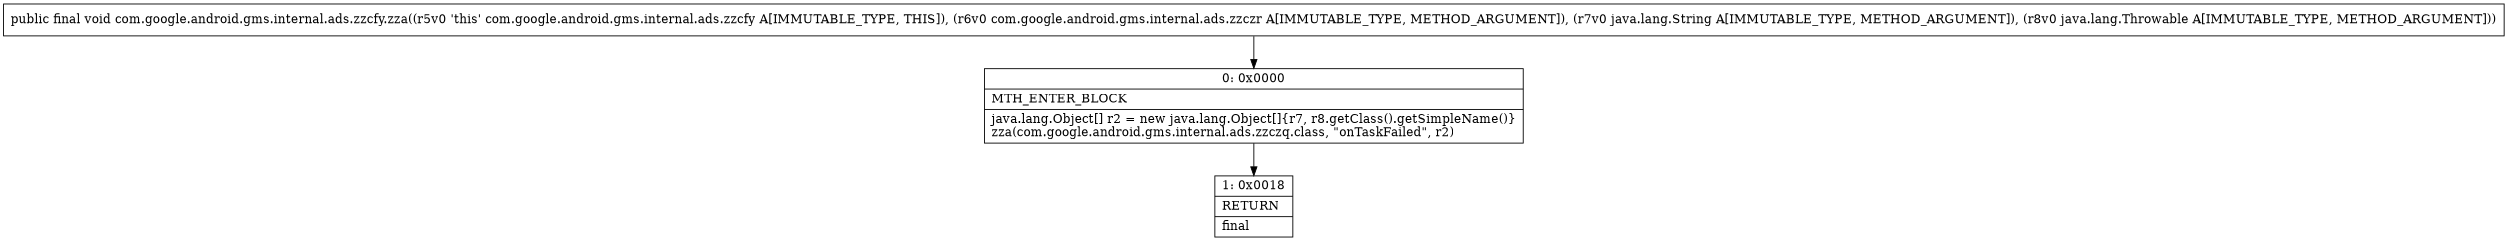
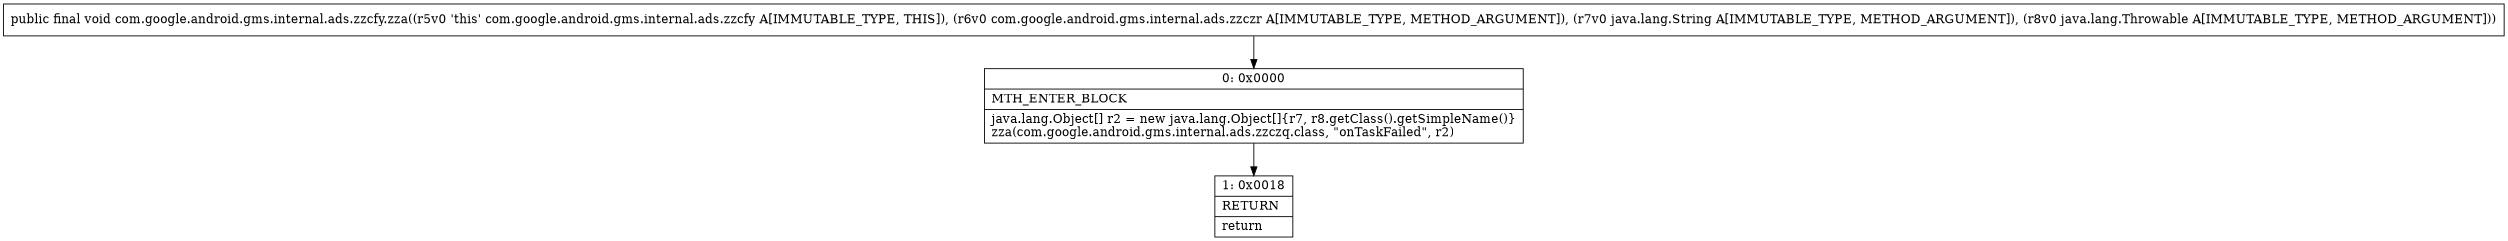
node "1: 0x0018": text "final" -> "return"
